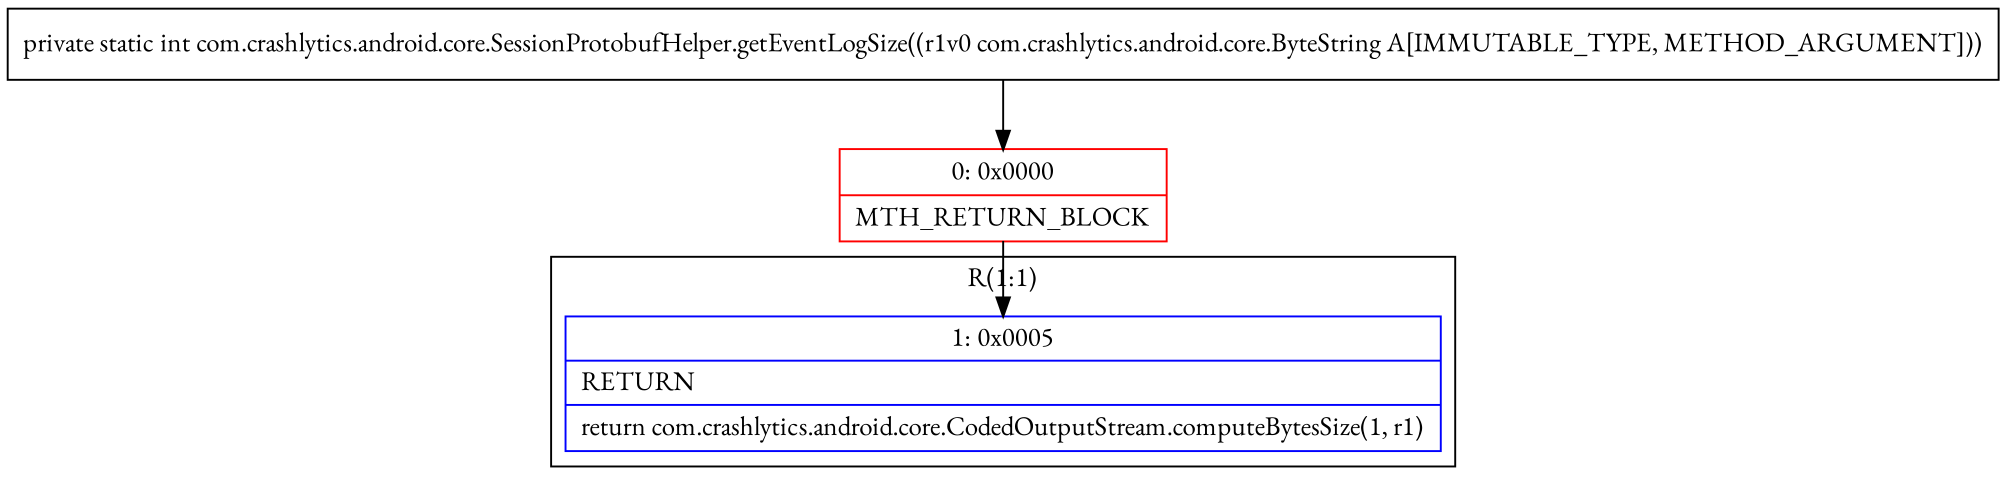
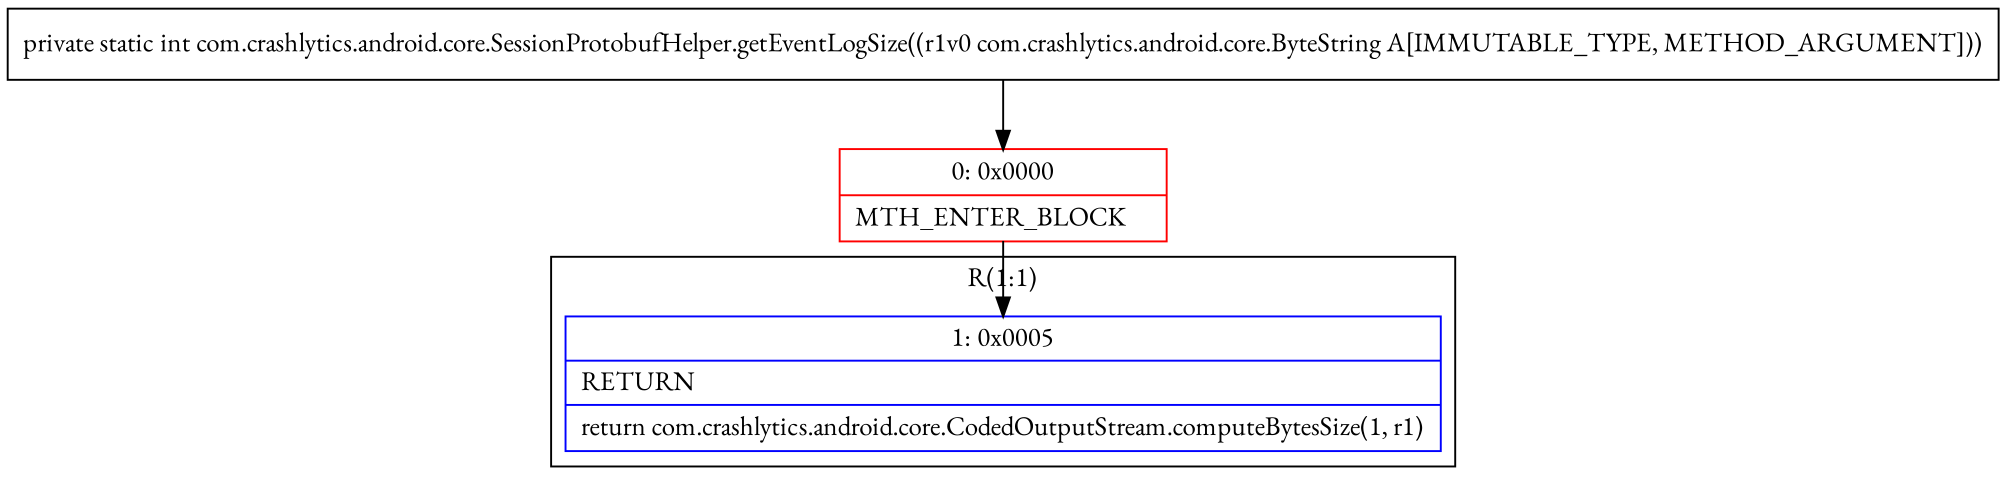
node "0: 0x0000": text "MTH_RETURN_BLOCK" -> "MTH_ENTER_BLOCK"
